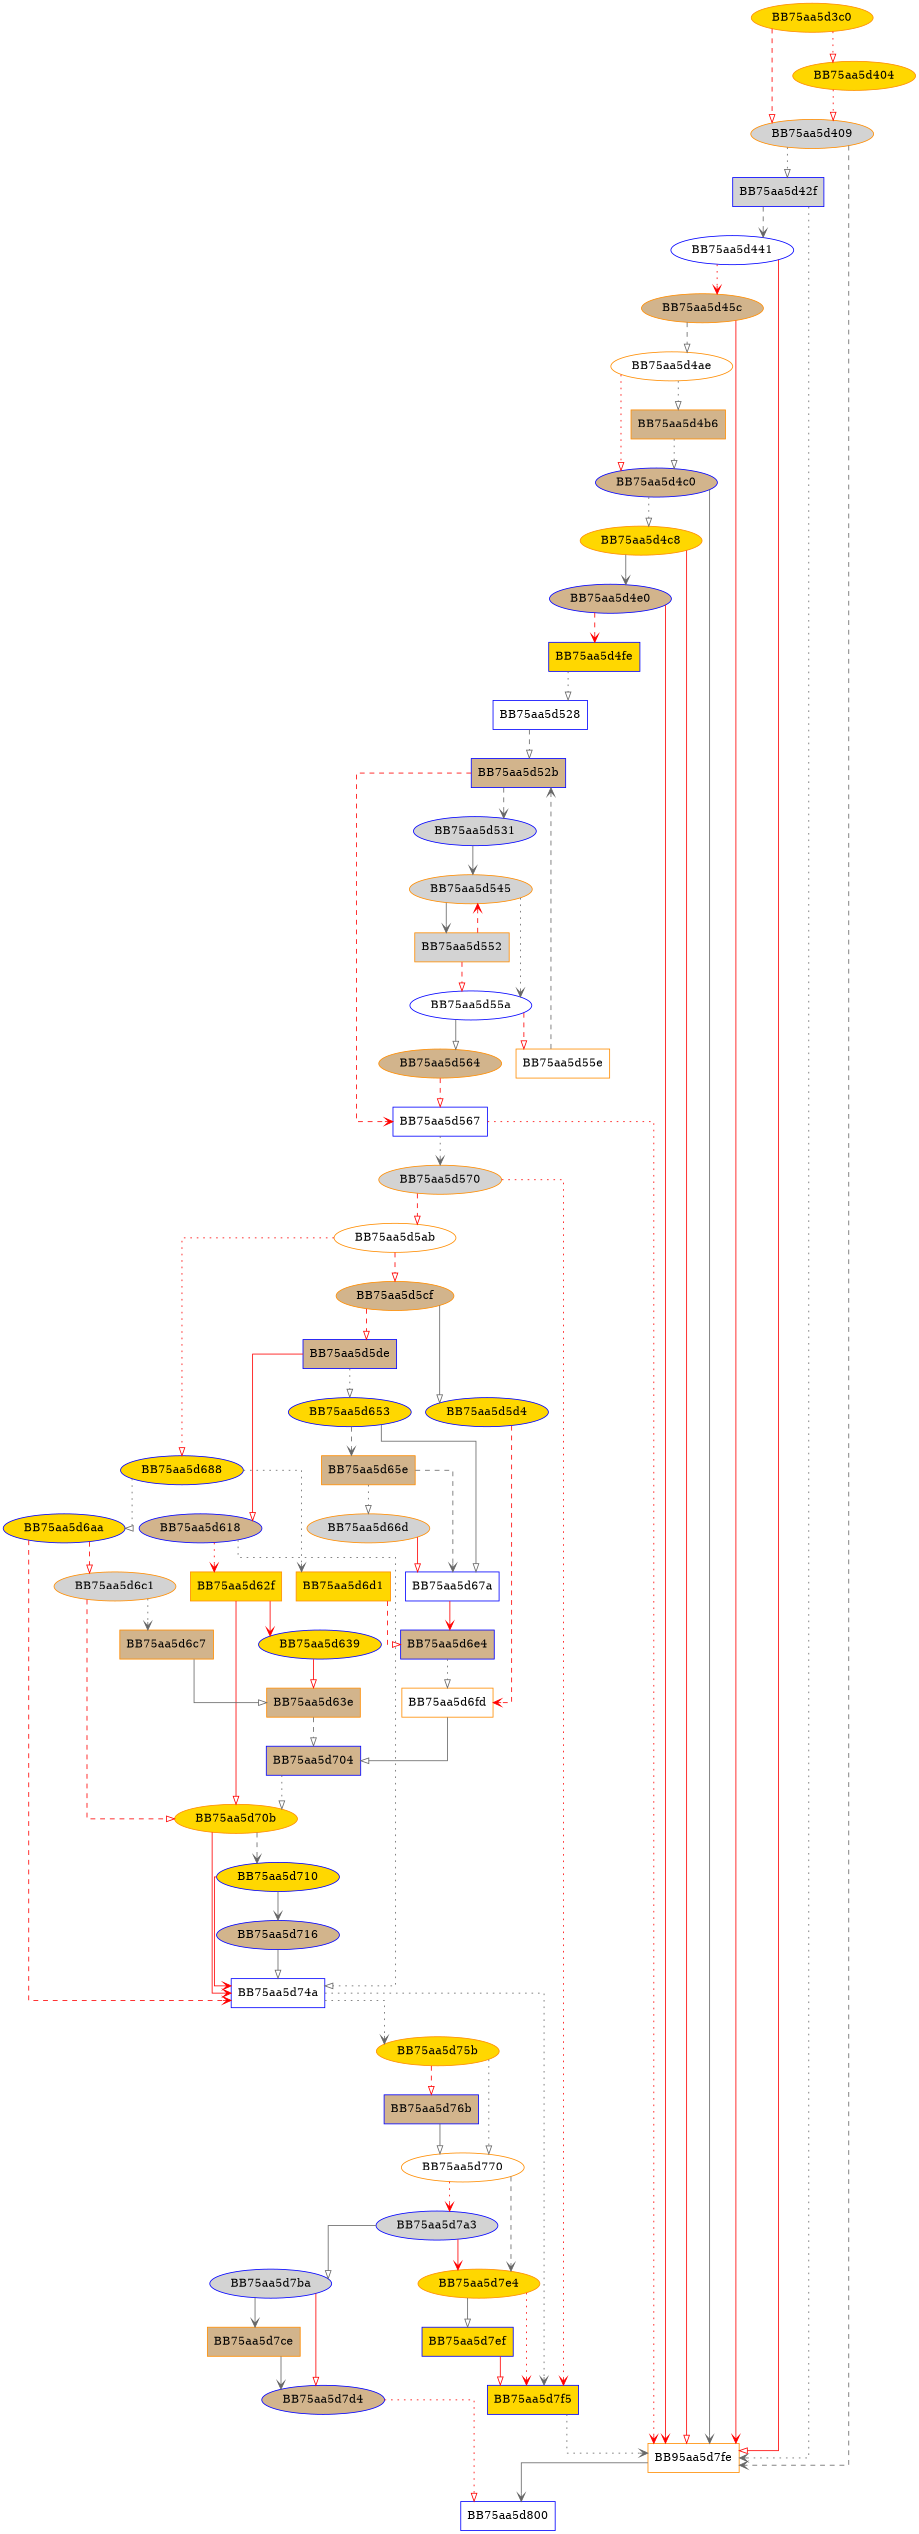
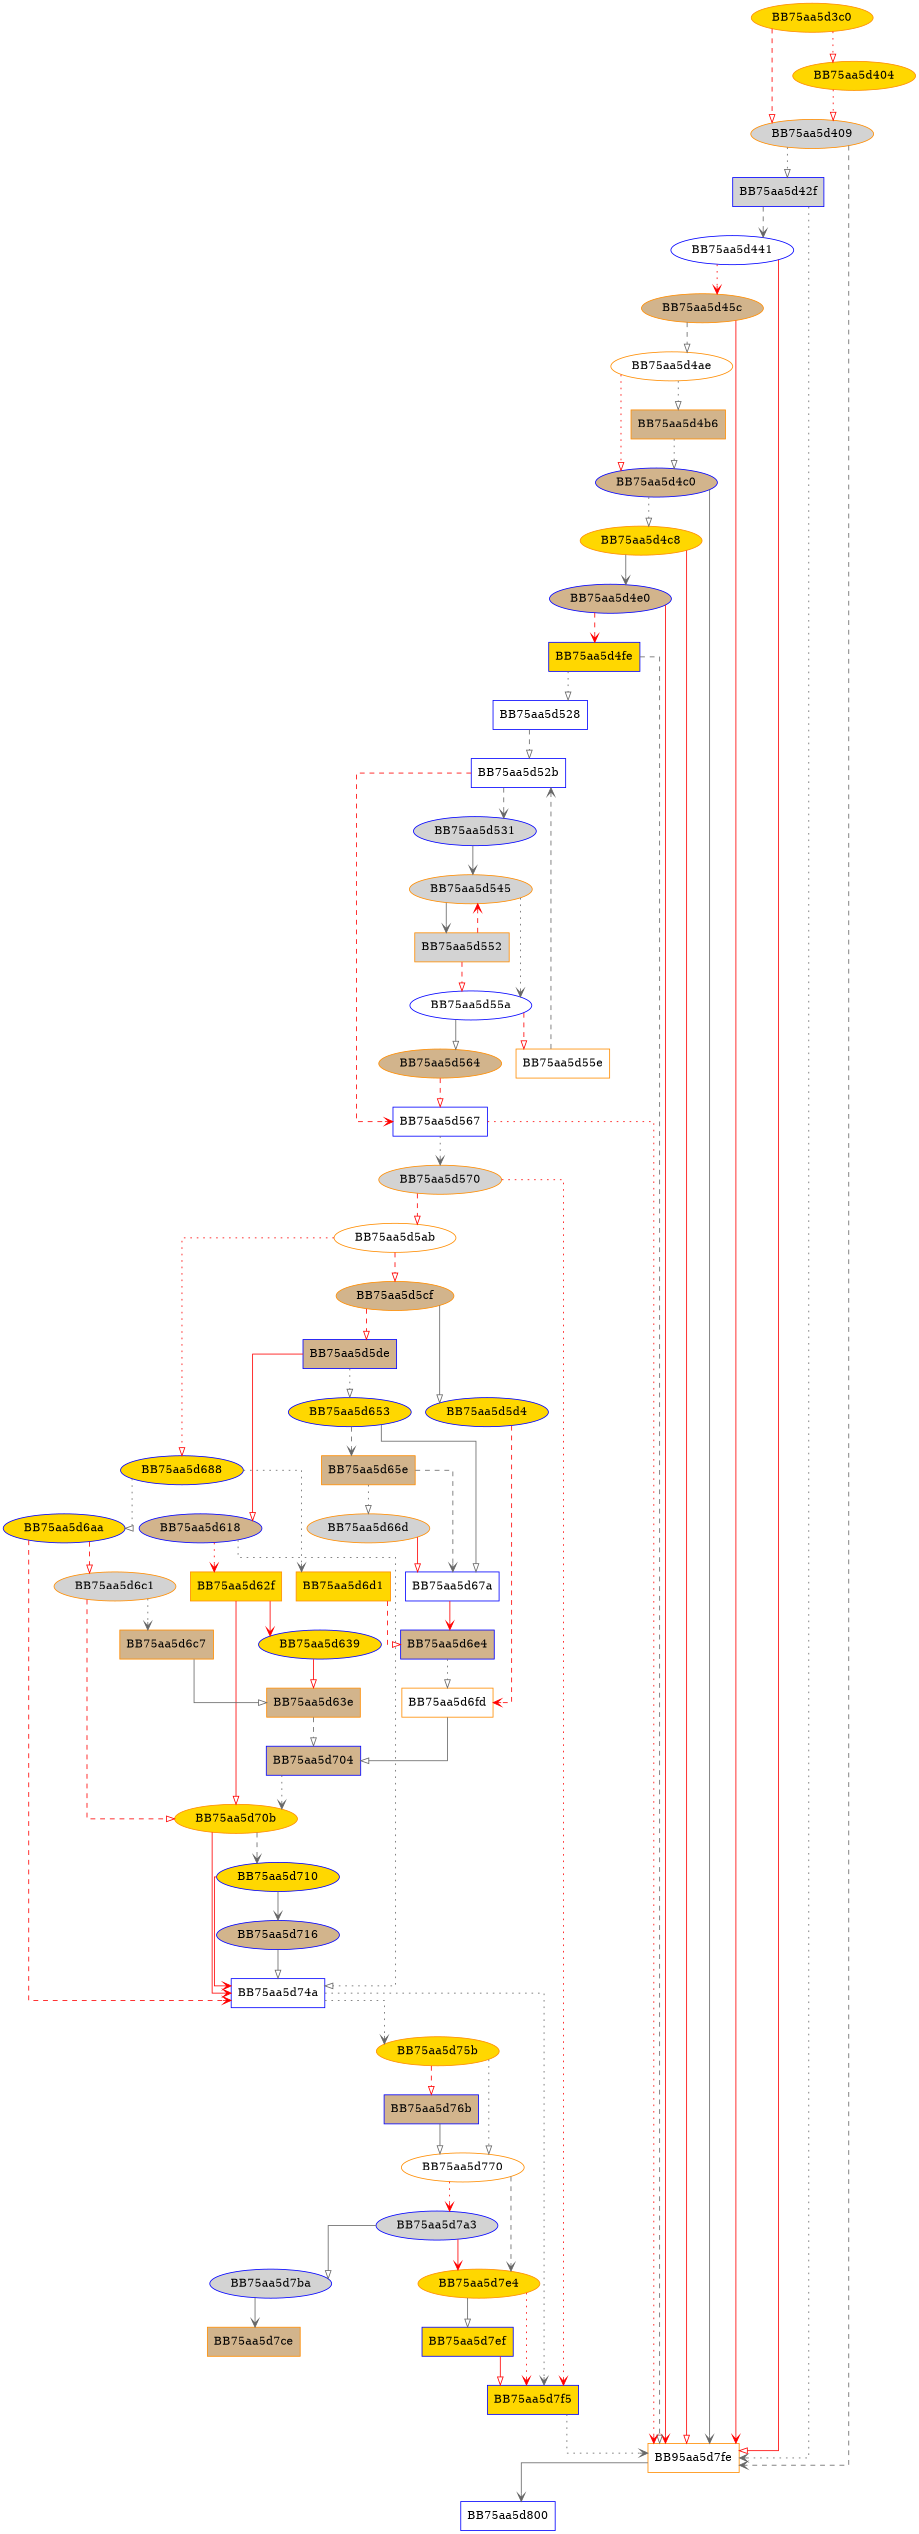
node "BB75aa5d52b": fillcolor tan -> white
edge "BB75aa5d4fe" -> "BB95aa5d7fe": added
edge "BB75aa5d704" -> "BB75aa5d70b": arrowhead onormal -> vee
node "BB75aa5d7d4": removed
